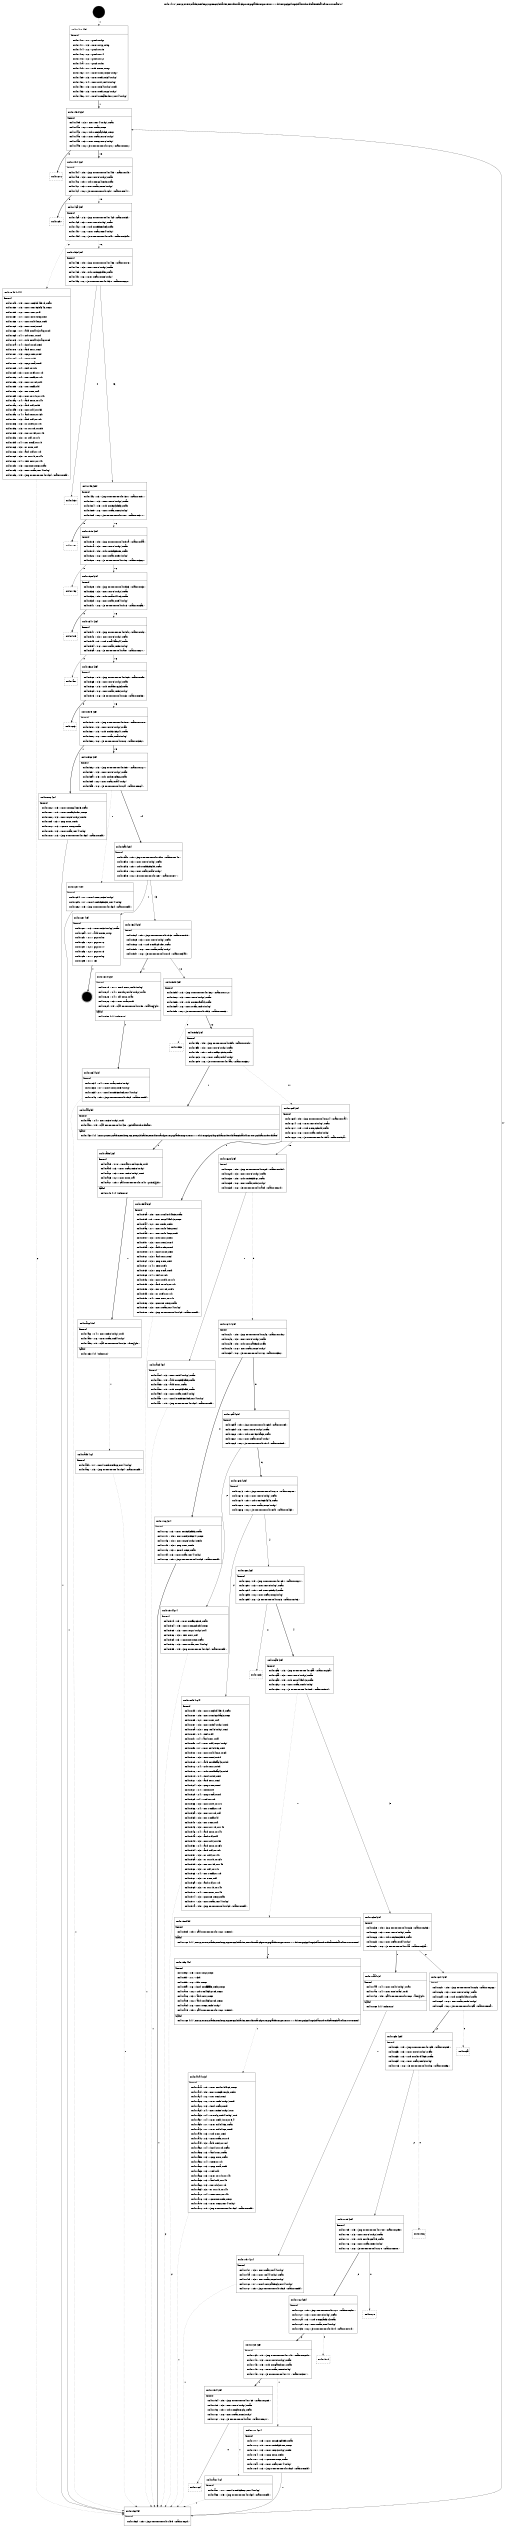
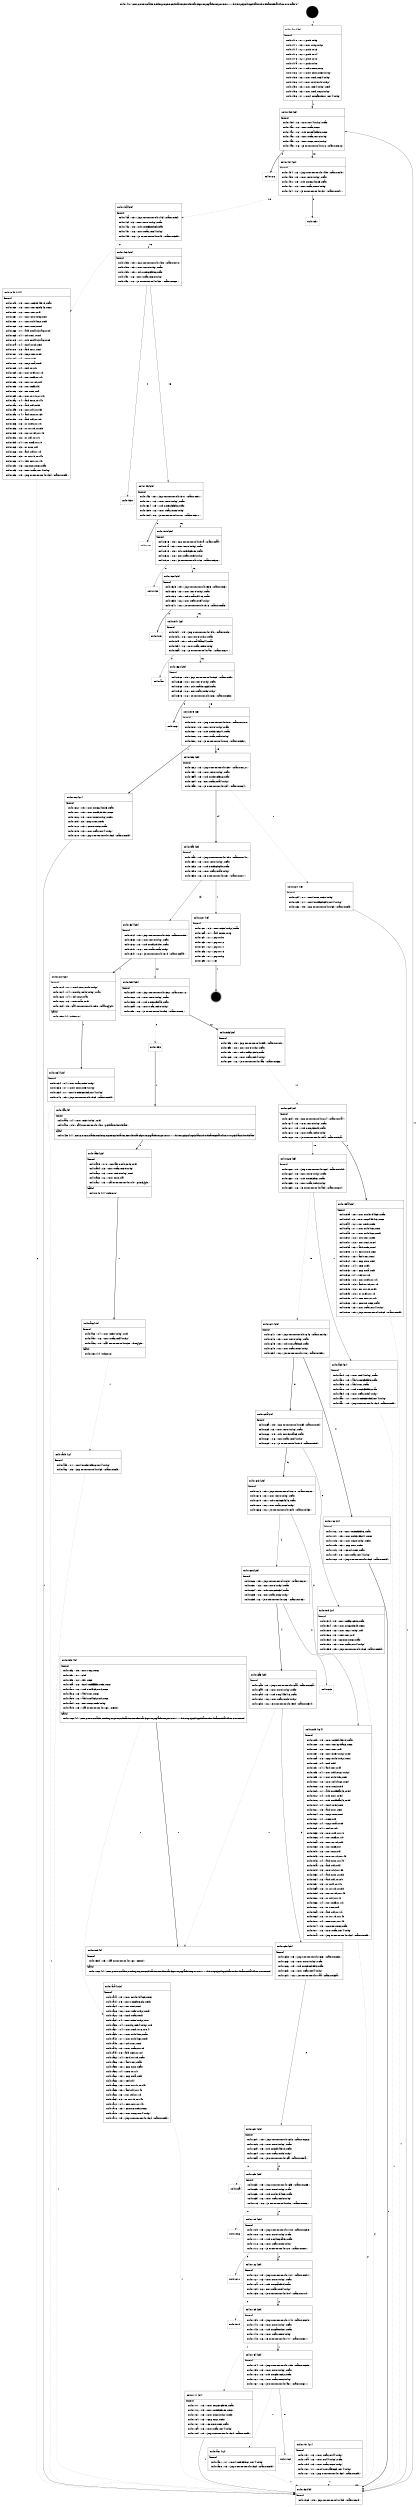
edge "0x4015f6 [25]" -> "0x401aac [9]": now "0x401d53" -> "0x401aac [9]"
edge "0x4019ed [5]" -> "0x4019f2 [40]": reversed
node "0x4017aa [13]": removed
